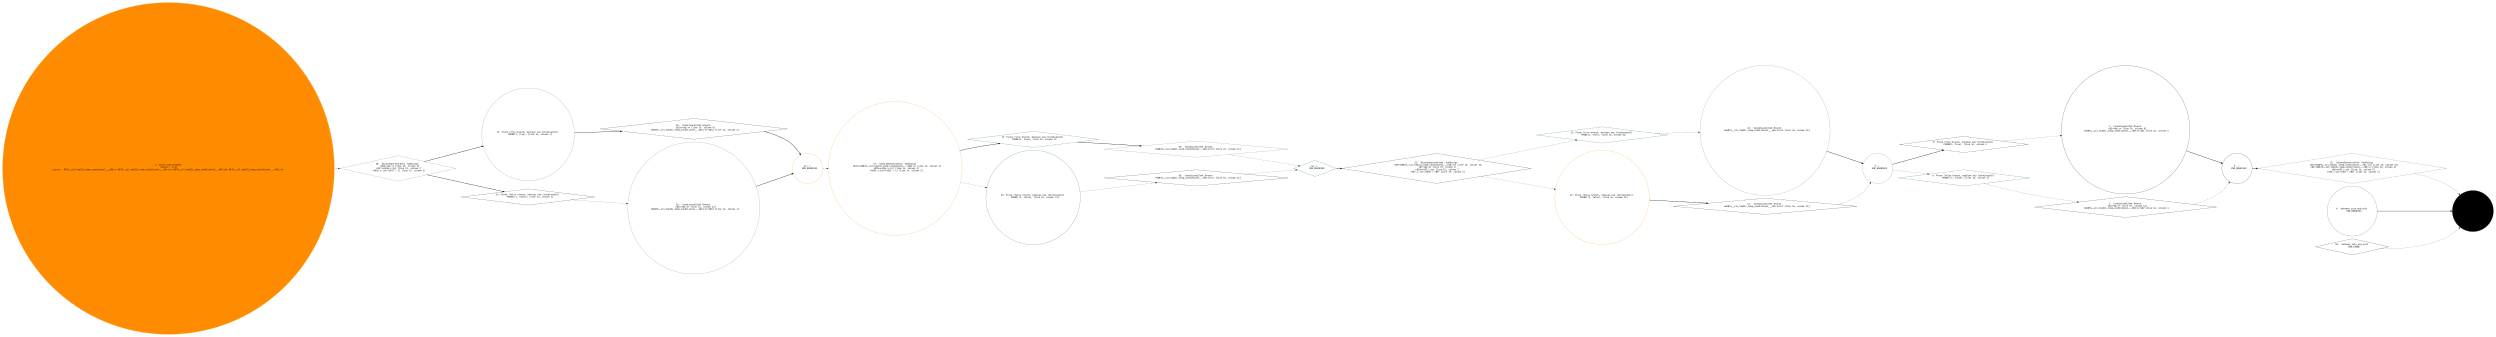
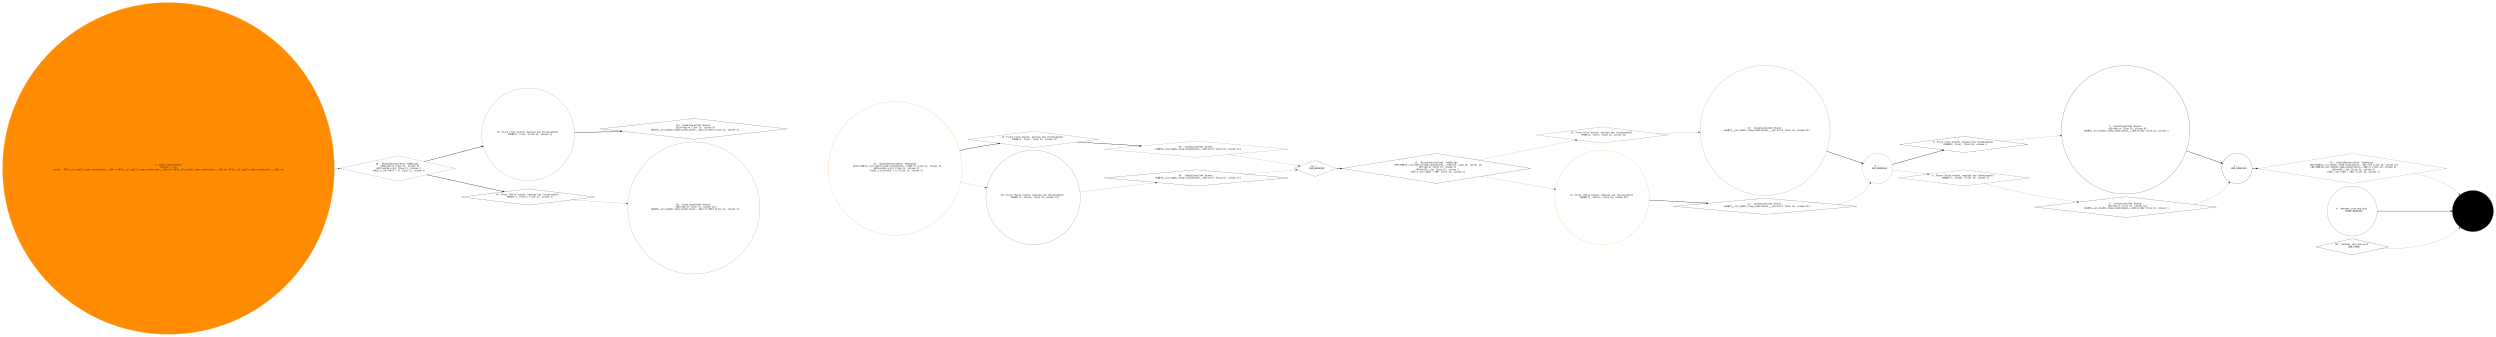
node "22: + END_BRANCHES": removed
node "4:  between_join_and_exit END_BRANCHES": label "4:  between_join_and_exit END_BRANCHES" -> "4:  between_join_and_exit PRUNE_BRANCHES"
